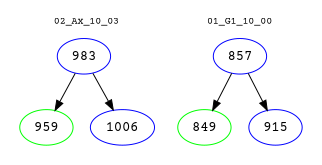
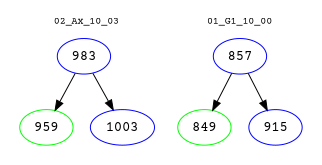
node "1006": label "1006" -> "1003"
